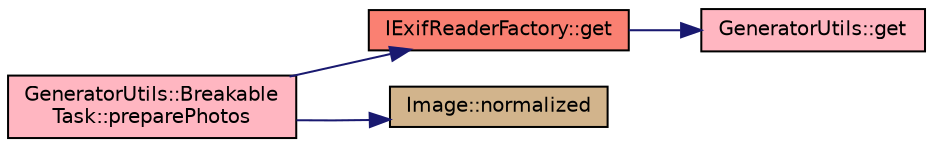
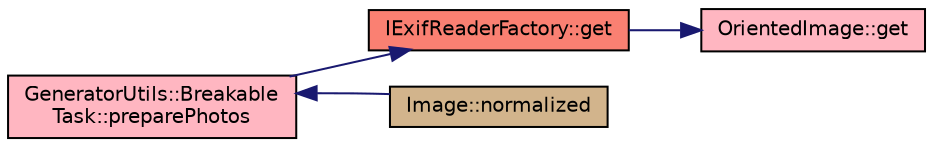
node "GeneratorUtils::get": label "GeneratorUtils::get" -> "OrientedImage::get"
edge "GeneratorUtils::Breakable Task::preparePhotos" -> "Image::normalized": reversed
